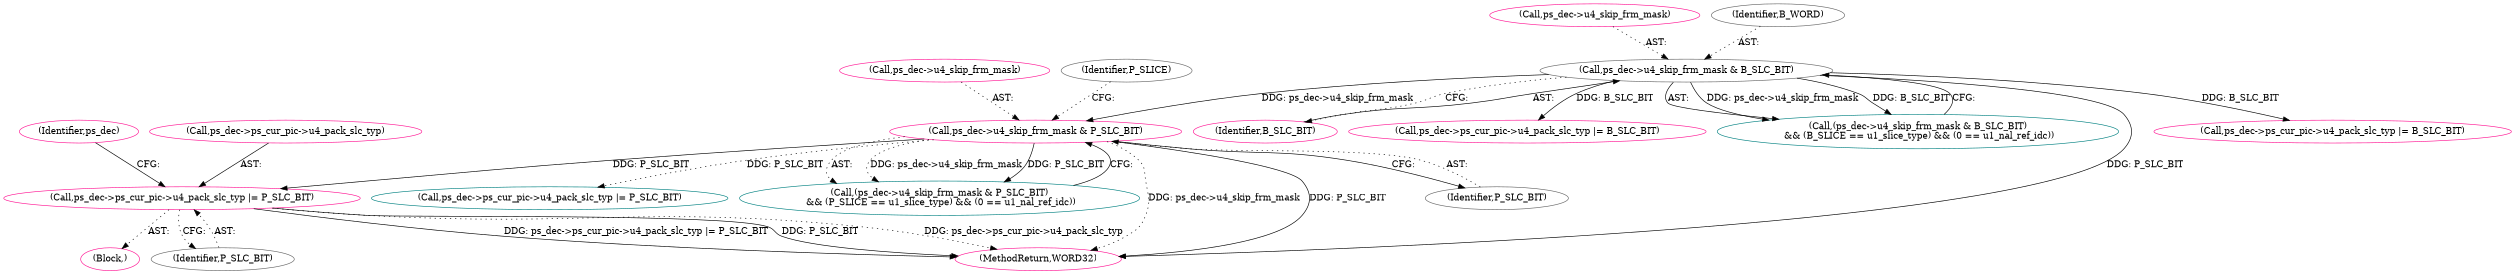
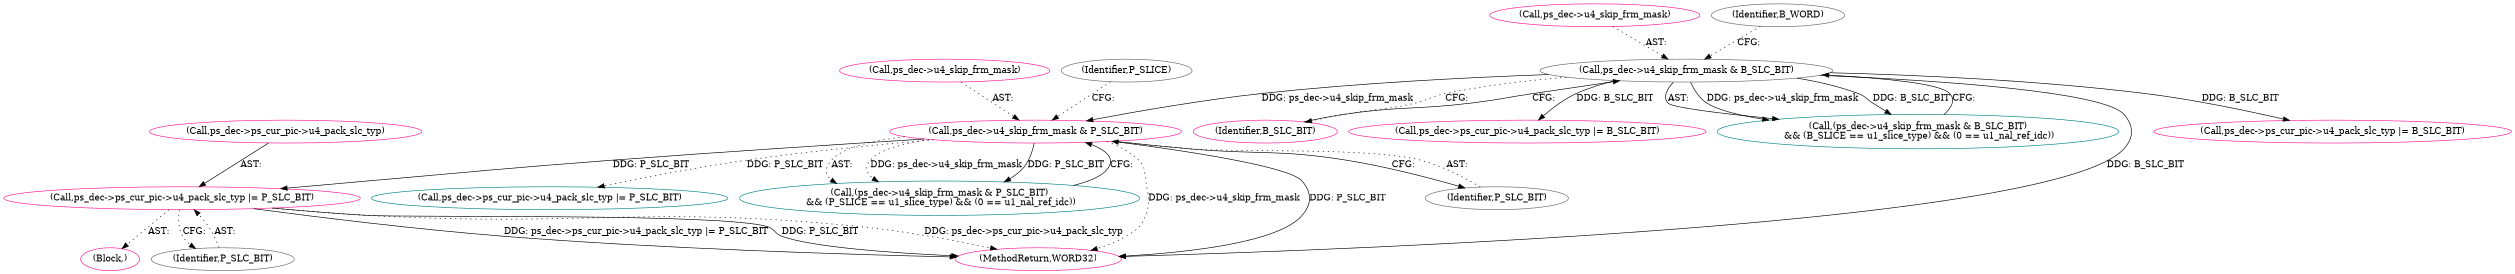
edge "(Identifier,B_WORD)" -> "(Call,ps_dec->u4_skip_frm_mask & B_SLC_BIT)": label "AST: " -> "CFG: "
edge "(Identifier,B_SLC_BIT)" -> "(Call,ps_dec->u4_skip_frm_mask & B_SLC_BIT)": label "AST: " -> "CFG: "
node "(Identifier,ps_dec)": removed
edge "(Call,ps_dec->u4_skip_frm_mask & B_SLC_BIT)" -> "(MethodReturn,WORD32)": label "DDG: P_SLC_BIT" -> "DDG: B_SLC_BIT"
